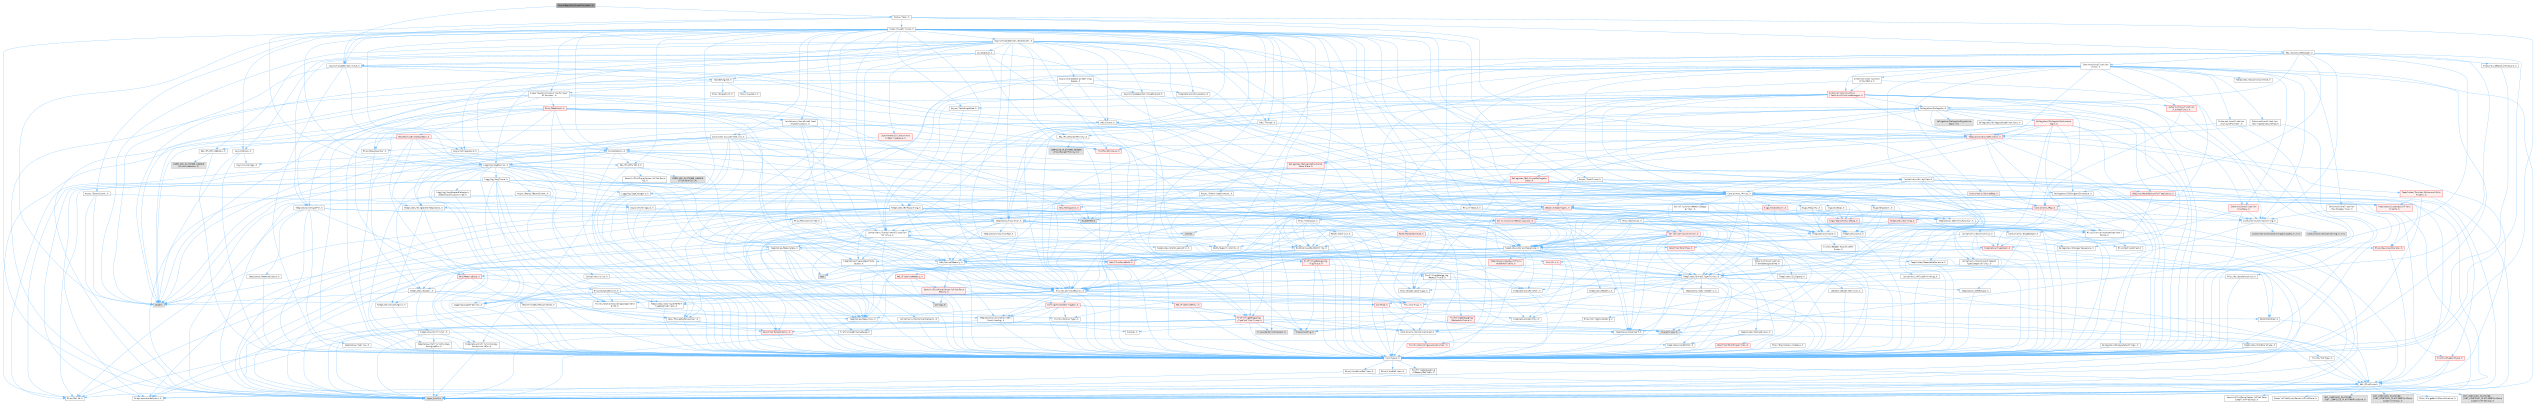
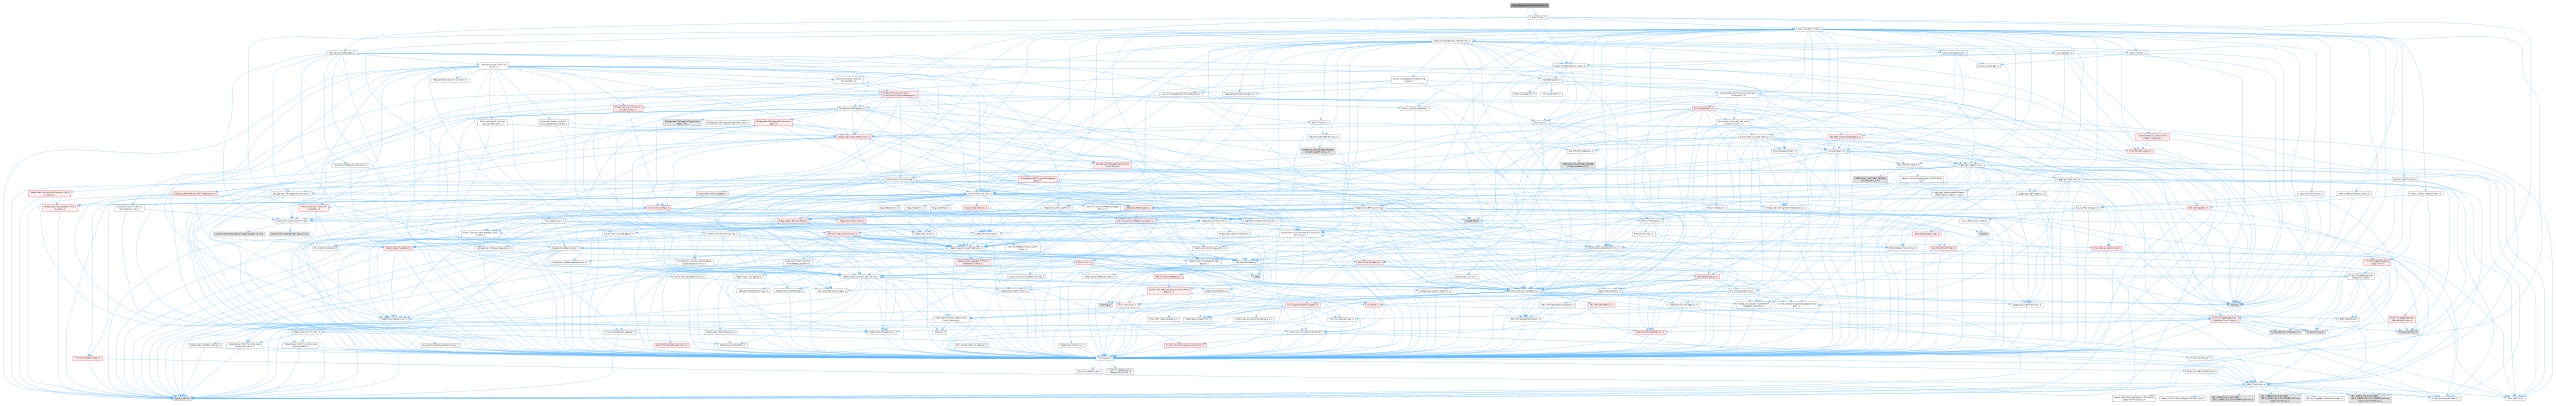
edge "HAL/MallocBinnedCommon.h" -> "Async/UniqueLock.h": reversed
edge "CoreGlobals.h" -> "Misc/OutputDevice.h": added
